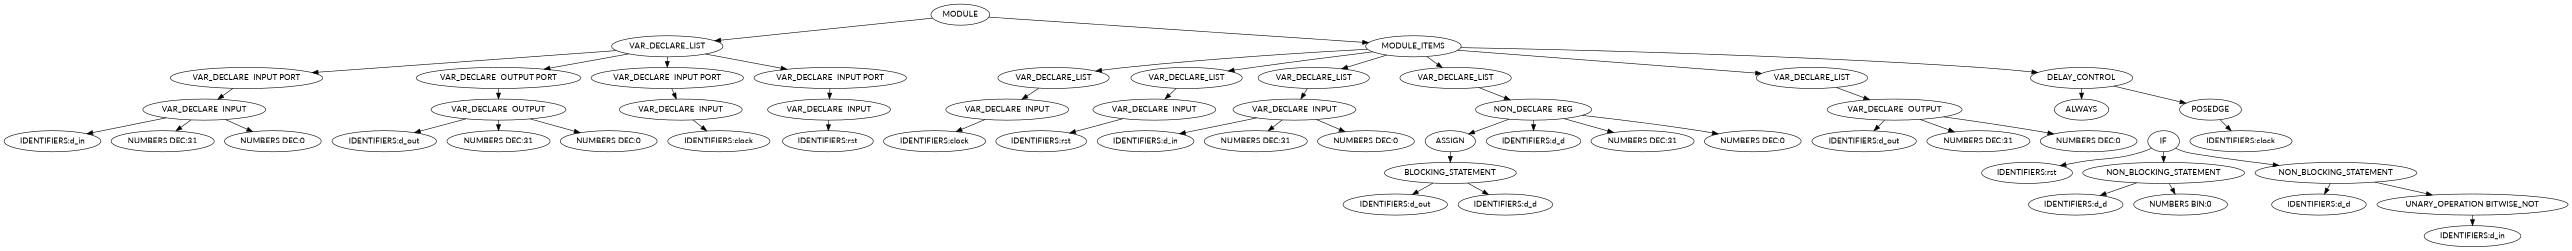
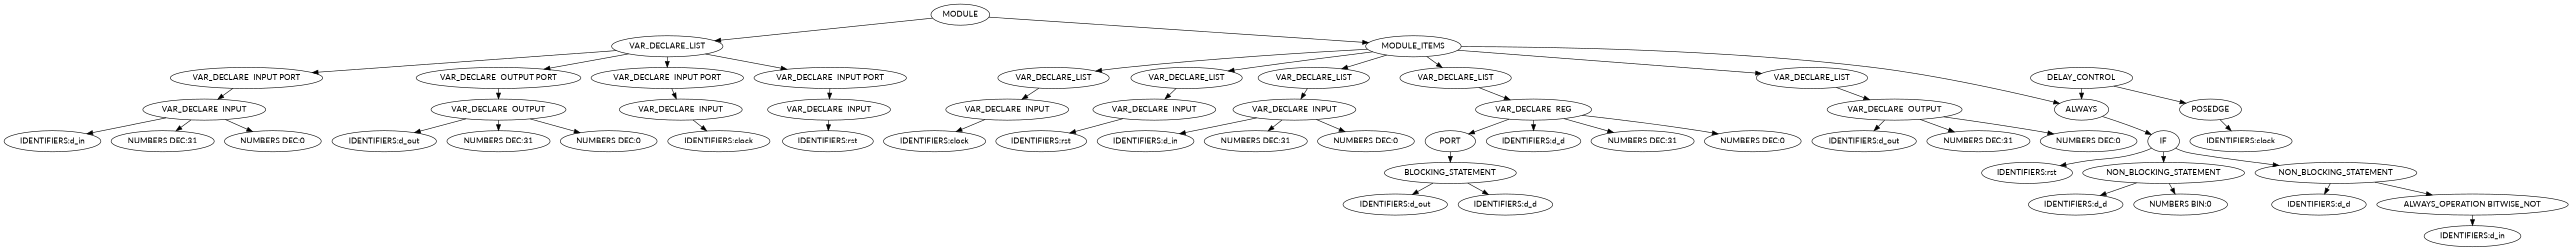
edge "MODULE_ITEMS" -> "DELAY_CONTROL": now "MODULE_ITEMS" -> "ALWAYS"
node "NON_DECLARE  REG": label "NON_DECLARE  REG" -> "VAR_DECLARE  REG"
edge "ALWAYS" -> "IF": added
node "ASSIGN": label "ASSIGN" -> "PORT"
node "UNARY_OPERATION BITWISE_NOT": label "UNARY_OPERATION BITWISE_NOT" -> "ALWAYS_OPERATION BITWISE_NOT"
